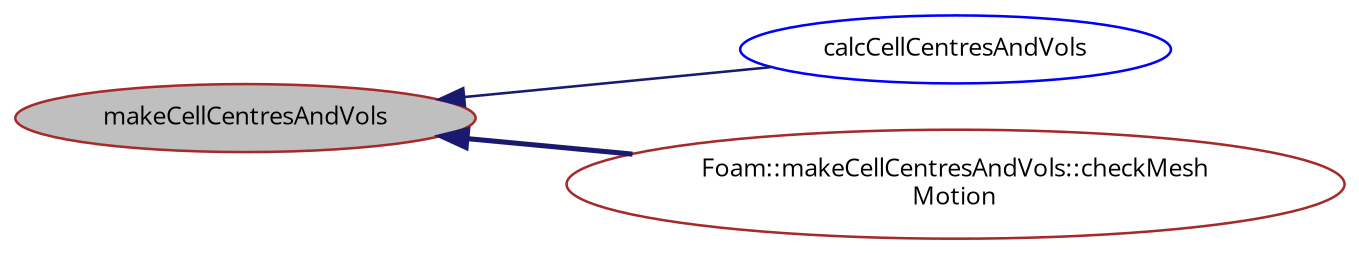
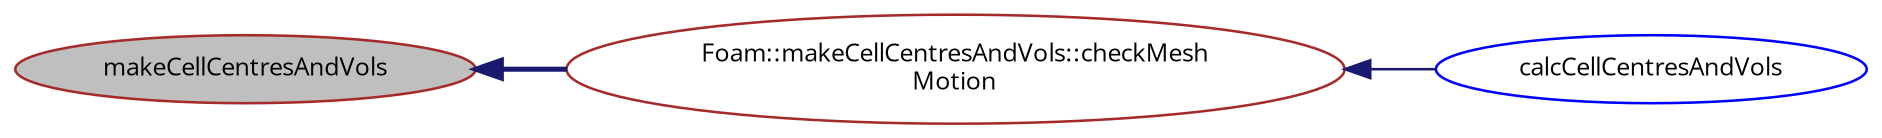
edge "calcCellCentresAndVols" -> "makeCellCentresAndVols": now "calcCellCentresAndVols" -> "Foam::makeCellCentresAndVols::checkMesh Motion"
